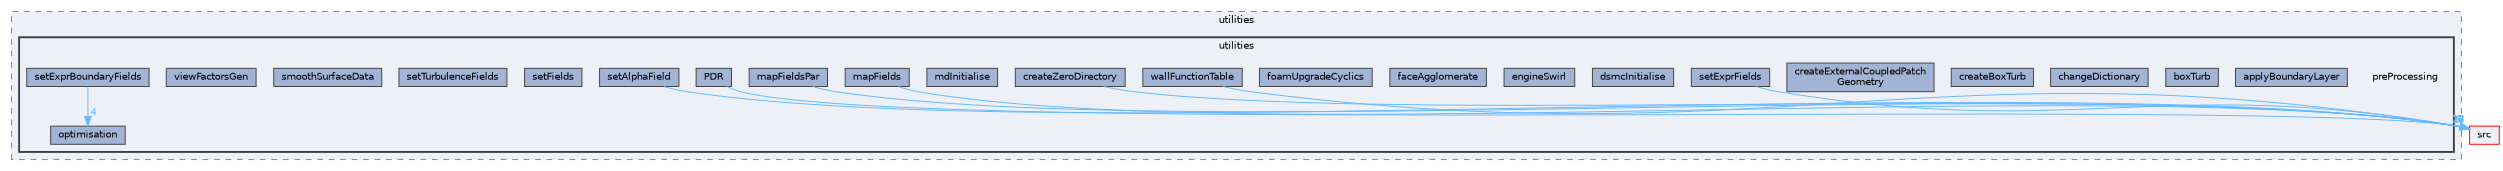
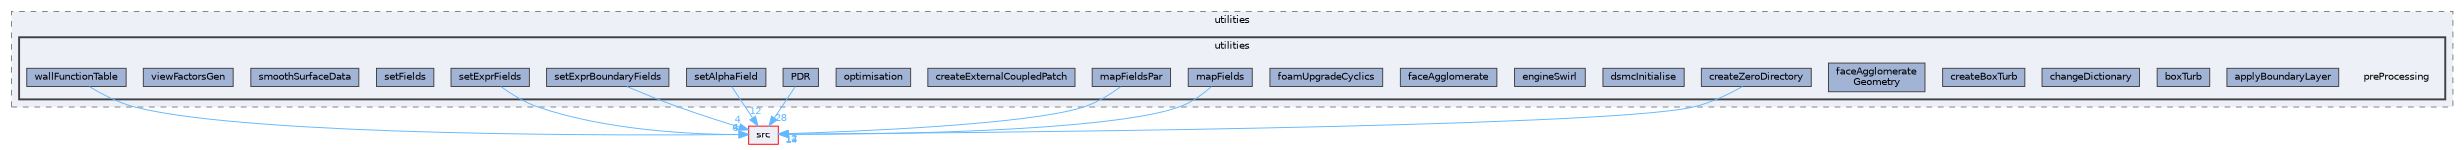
node "setTurbulenceFields": removed
node "mdInitialise": label "mdInitialise" -> "createExternalCoupledPatch"
node "createExternalCoupledPatch Geometry": label "createExternalCoupledPatch Geometry" -> "faceAgglomerate Geometry"
edge "setExprBoundaryFields" -> "optimisation": now "setExprBoundaryFields" -> "src"
